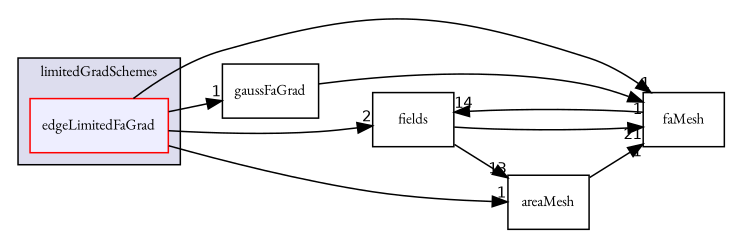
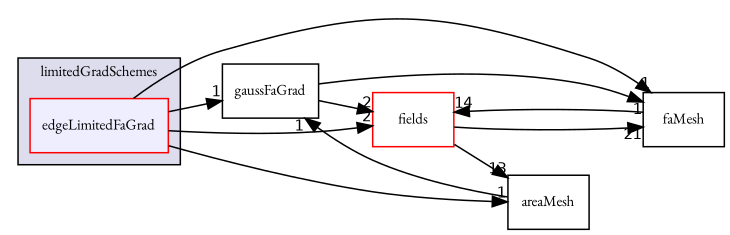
edge "gaussFaGrad" -> "fields": added
node "fields": color black -> red
edge "areaMesh" -> "faMesh": now "areaMesh" -> "gaussFaGrad"
